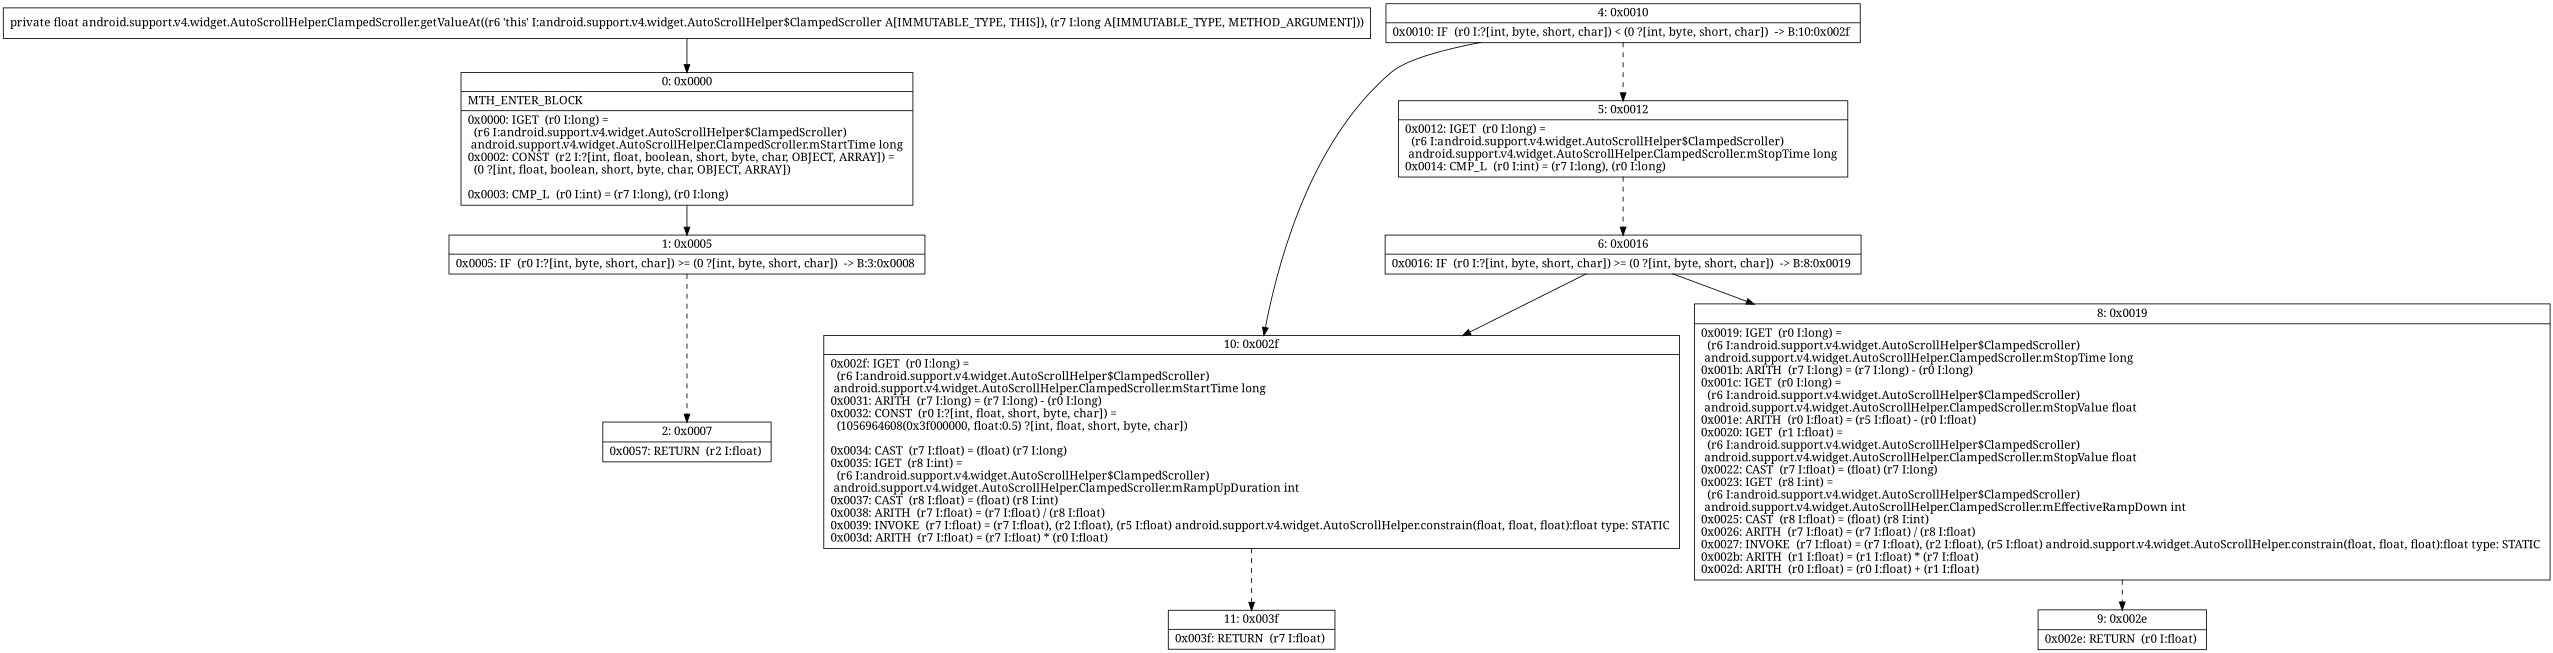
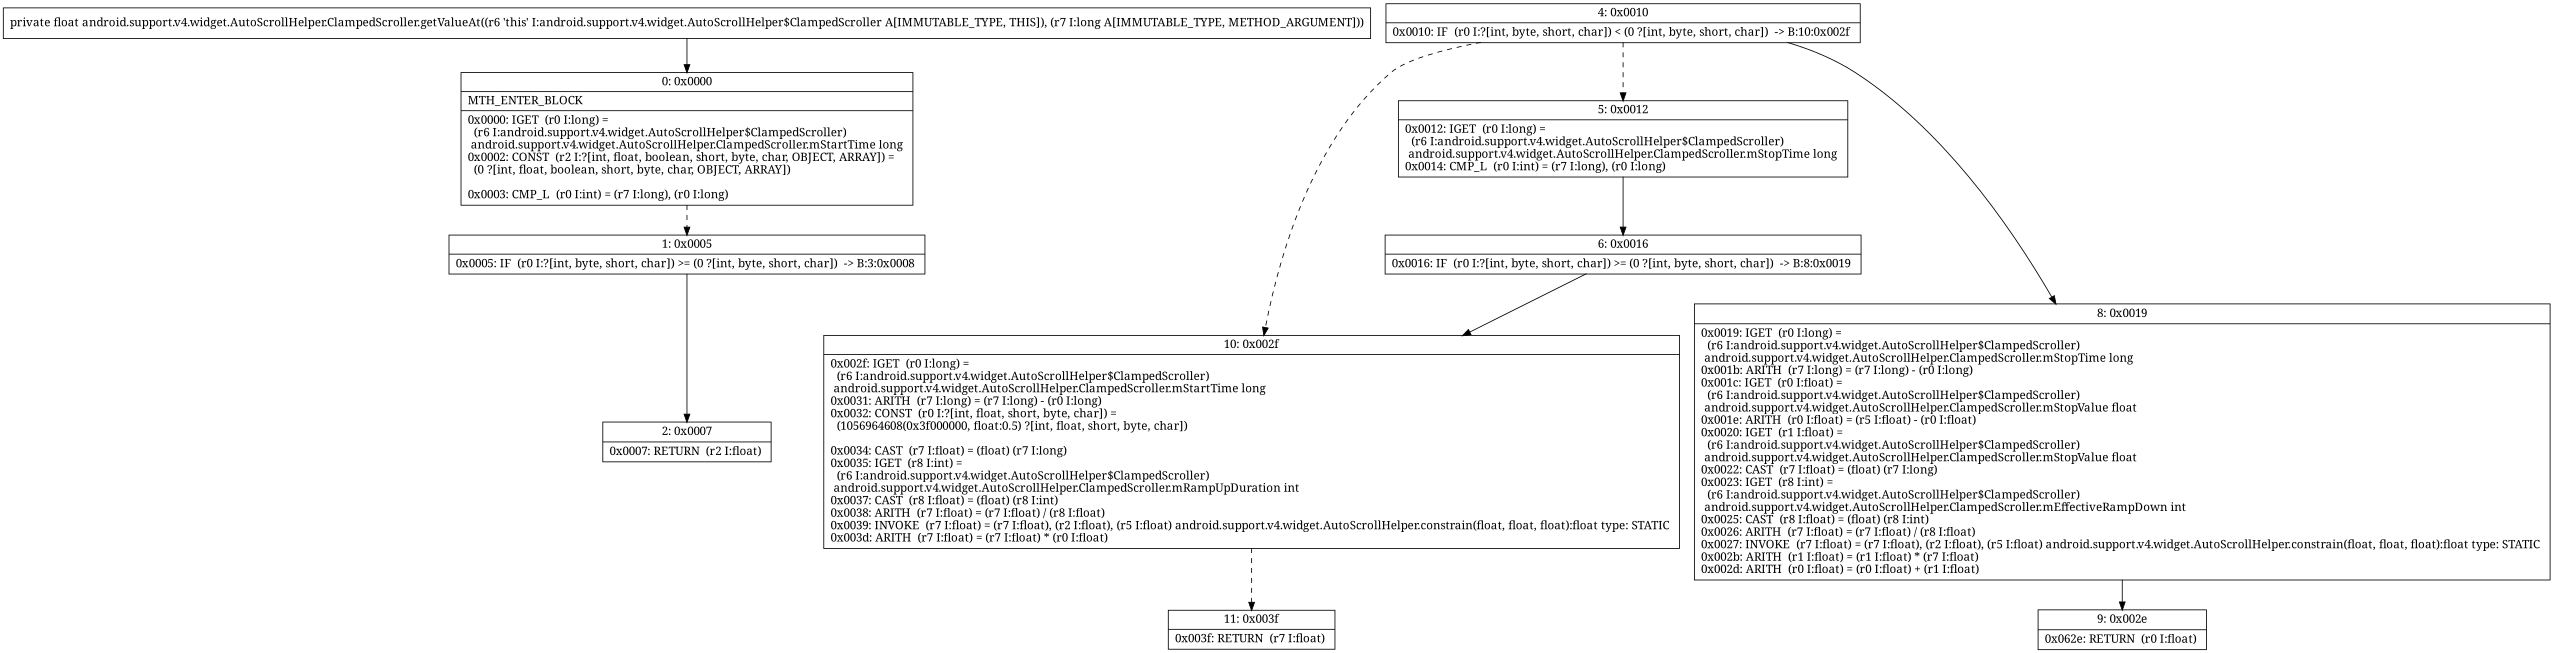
edge "4: 0x0010" -> "10: 0x002f": style solid -> dashed
edge "5: 0x0012" -> "6: 0x0016": style dashed -> solid
edge "0: 0x0000" -> "1: 0x0005": style solid -> dashed
edge "6: 0x0016" -> "8: 0x0019": now "4: 0x0010" -> "8: 0x0019"
edge "1: 0x0005" -> "2: 0x0007": style dashed -> solid
node "8: 0x0019": text "0x001c: IGET  (r0 I:long) =" -> "0x001c: IGET  (r0 I:float) ="
node "2: 0x0007": text "0x0057: RETURN  (r2 I:float)" -> "0x0007: RETURN  (r2 I:float)"
edge "8: 0x0019" -> "9: 0x002e": style dashed -> solid
node "9: 0x002e": text "0x002e: RETURN  (r0 I:float)" -> "0x062e: RETURN  (r0 I:float)"
